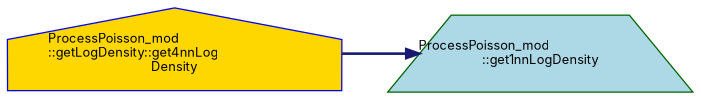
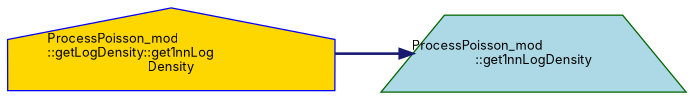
node "ProcessPoisson_mod ::getLogDensity::get4nnLog Density": label "ProcessPoisson_mod ::getLogDensity::get4nnLog Density" -> "ProcessPoisson_mod ::getLogDensity::get1nnLog Density"
